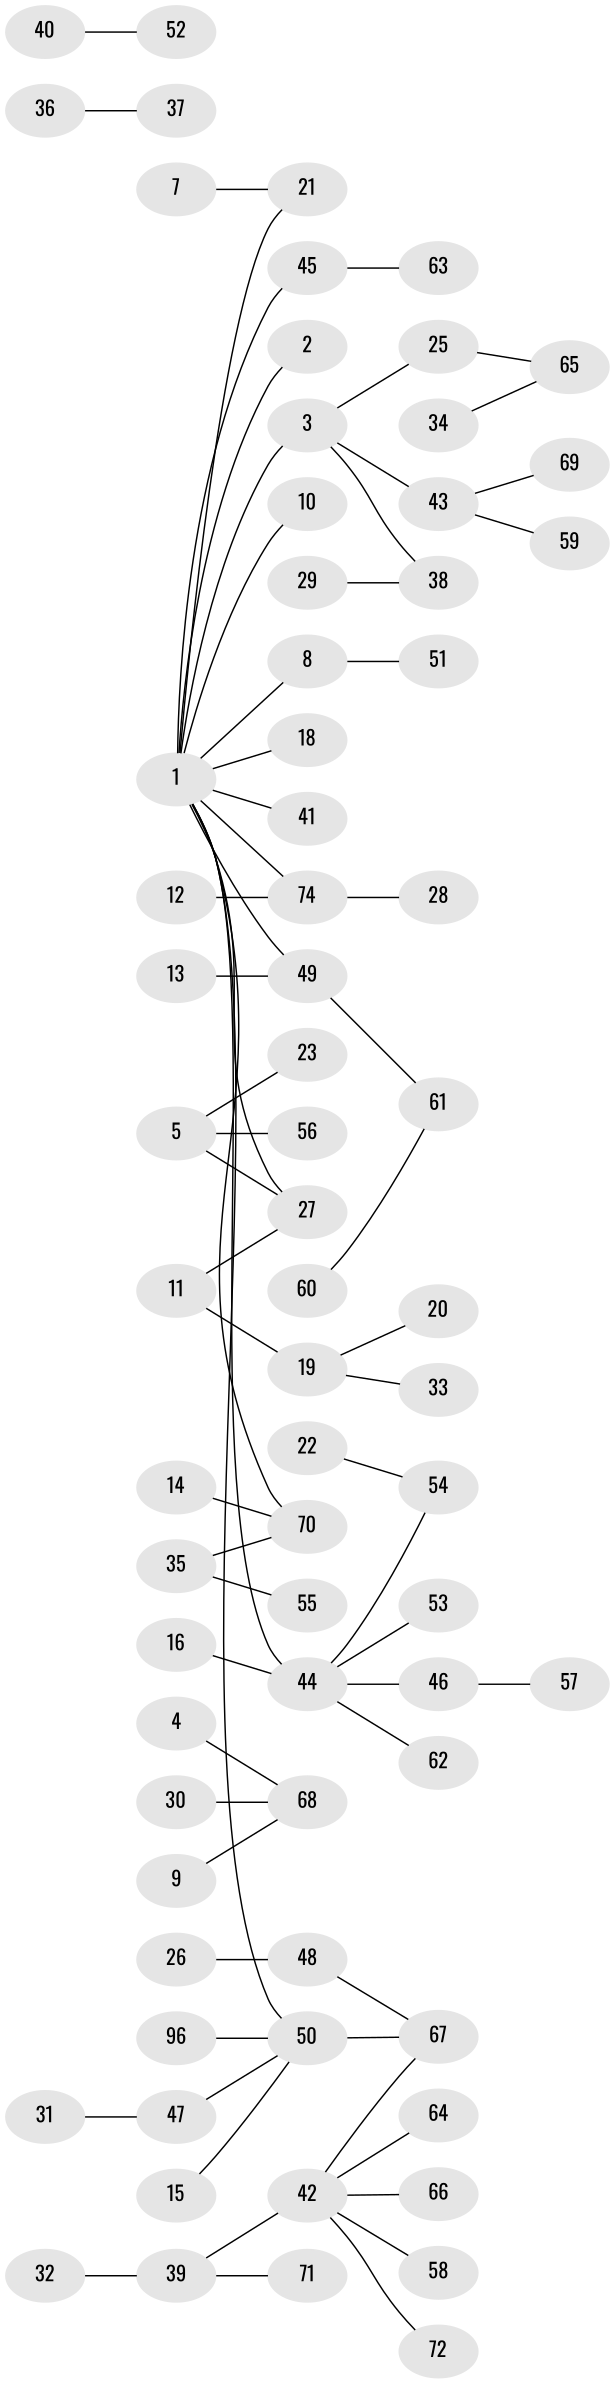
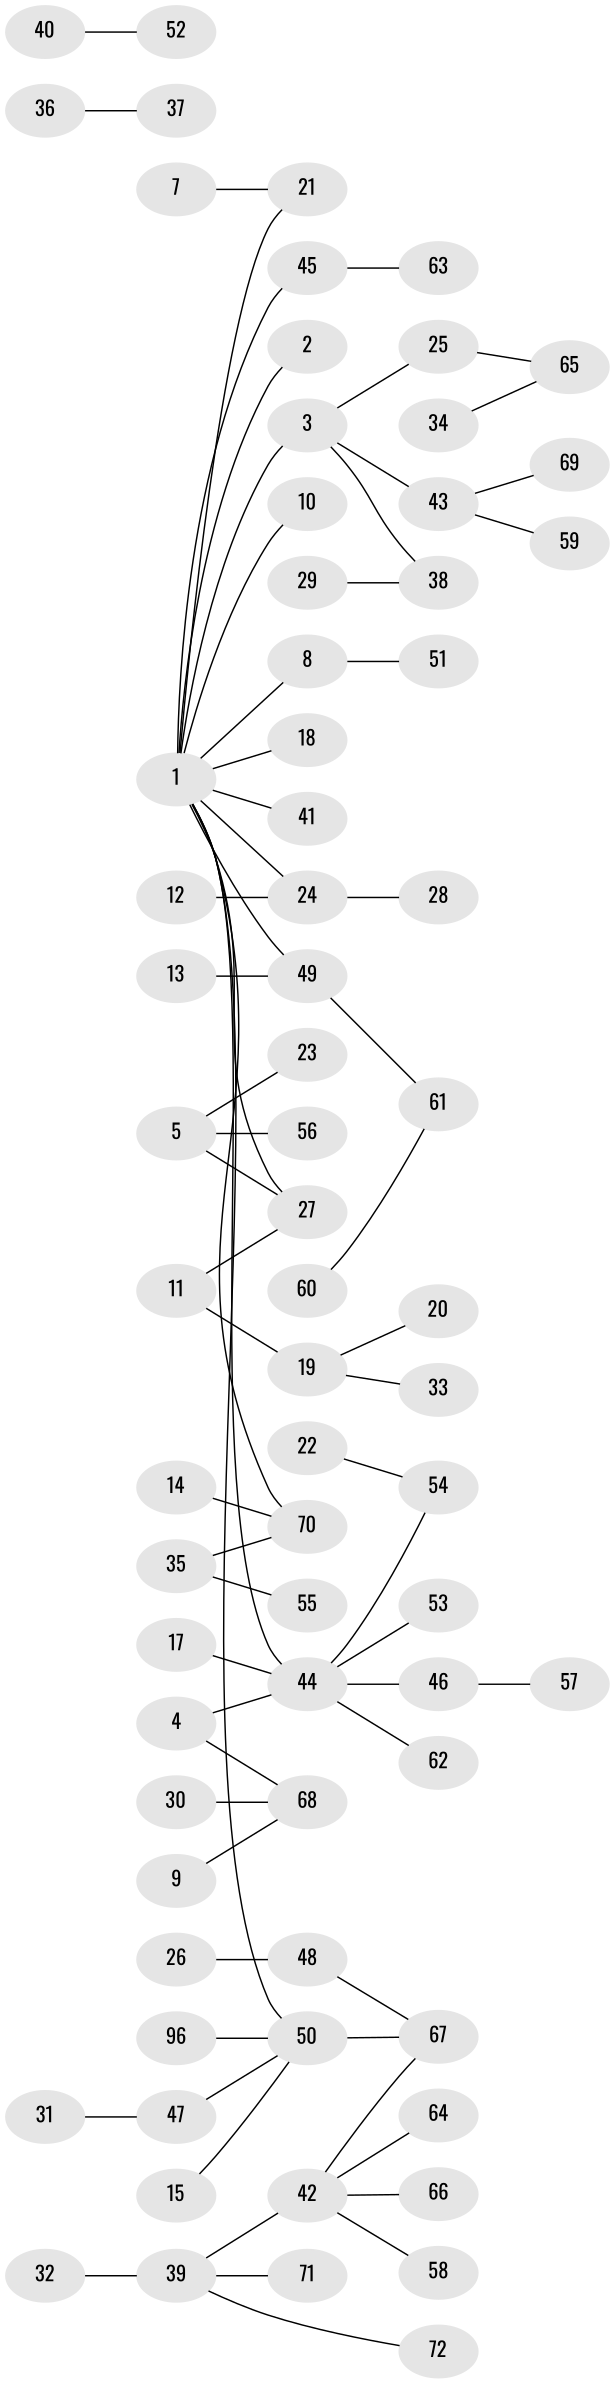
node "74": label "74" -> "24"
node "16": label "16" -> "17"
edge "44" -- "4": added
edge "42" -- "72": now "39" -- "72"
